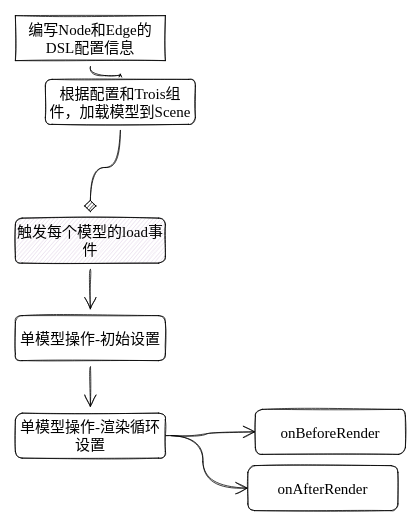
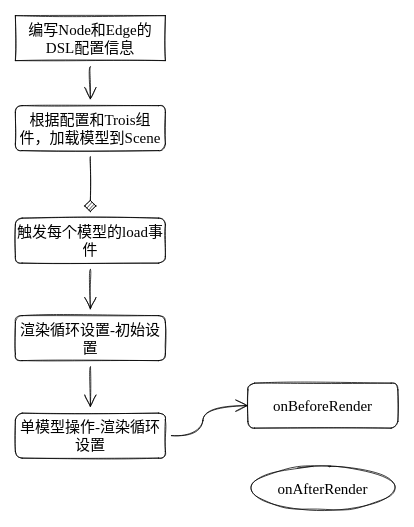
node "根据配置和Trois组件，加载模型到Scene": moved (120, 102) -> (90, 128)
node "触发每个模型的load事件": fillcolor #e1d5e7 -> #ffffff
node "单模型操作-初始设置": label "单模型操作-初始设置" -> "渲染循环设置-初始设置"
node "onBeforeRender": moved (330, 432) -> (323, 405)
edge "单模型操作-渲染循环设置" -> "onAfterRender": removed
node "onAfterRender": shape rounded rectangle -> ellipse
